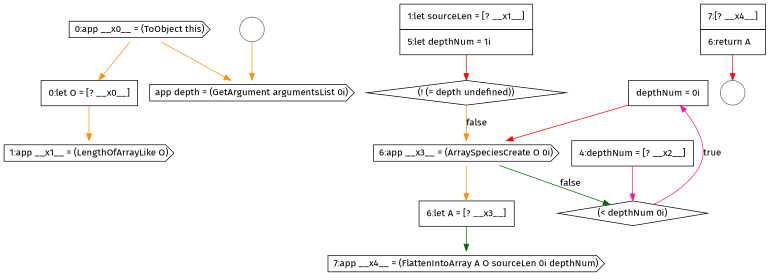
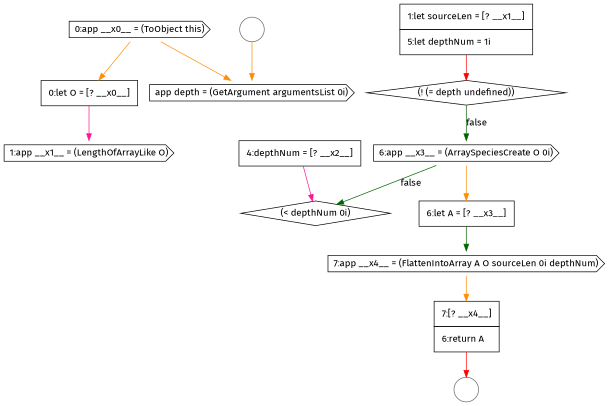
node "depthNum = 0i": removed
edge "0:let O = [? __x0__]" -> "1:app __x1__ = (LengthOfArrayLike O)": color darkorange -> deeppink
edge "(! (= depth undefined))" -> "6:app __x3__ = (ArraySpeciesCreate O 0i)": color darkorange -> darkgreen
edge "7:app __x4__ = (FlattenIntoArray A O sourceLen 0i depthNum)" -> "7:[? __x4__]": added
